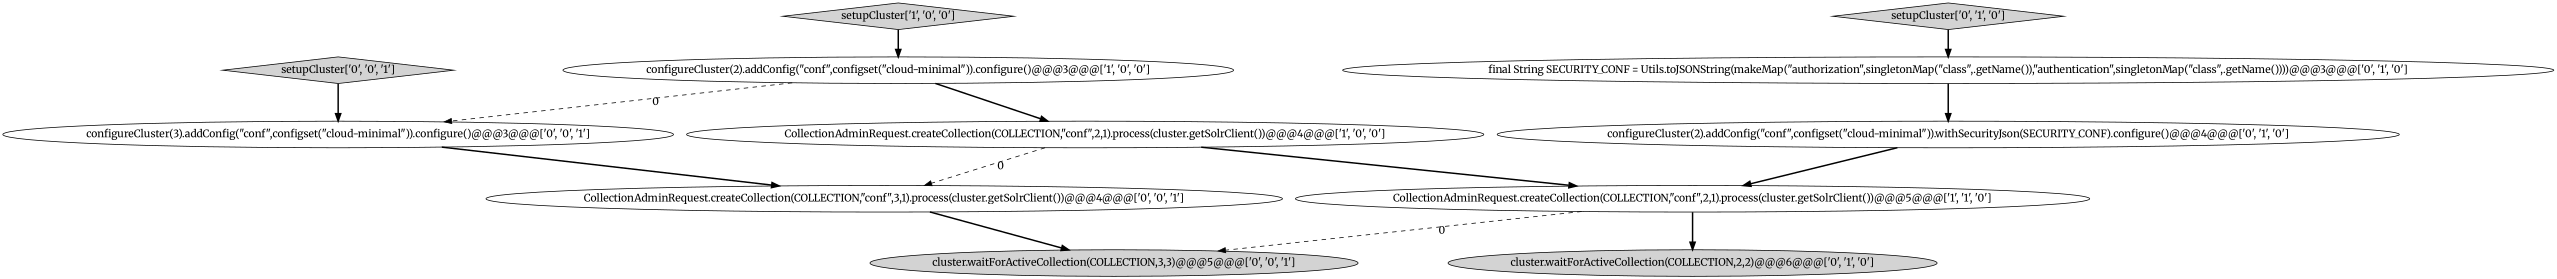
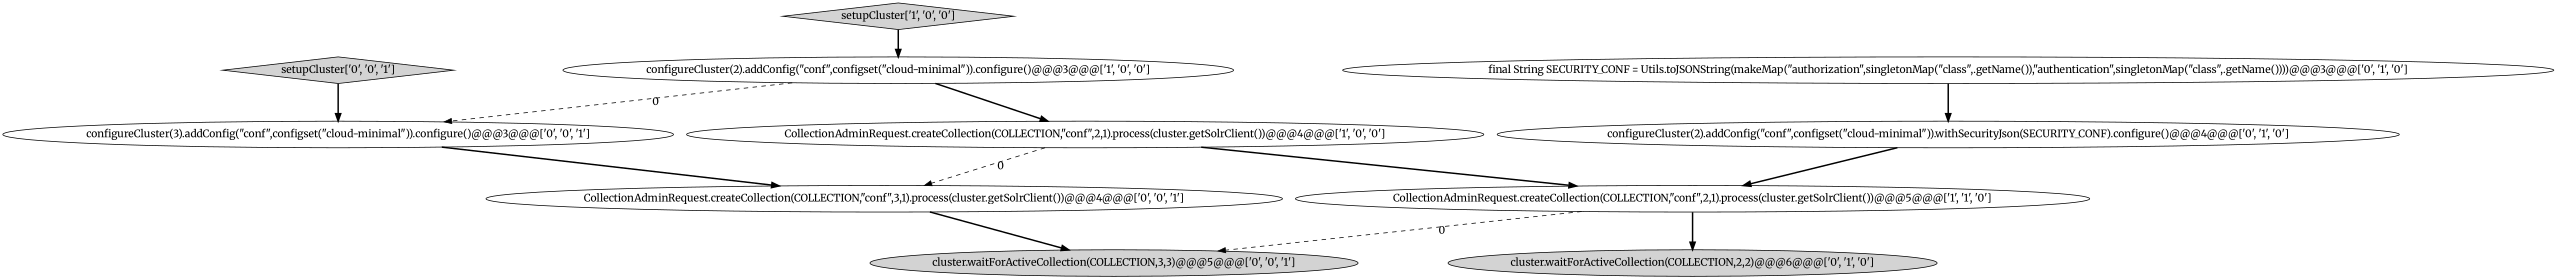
node "setupCluster['0', '1', '0']": removed
